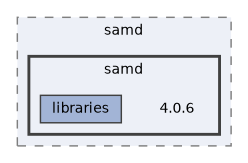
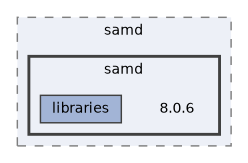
node "4.0.6": label "4.0.6" -> "8.0.6"
